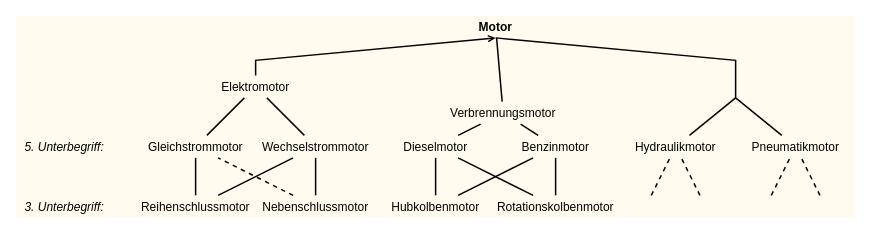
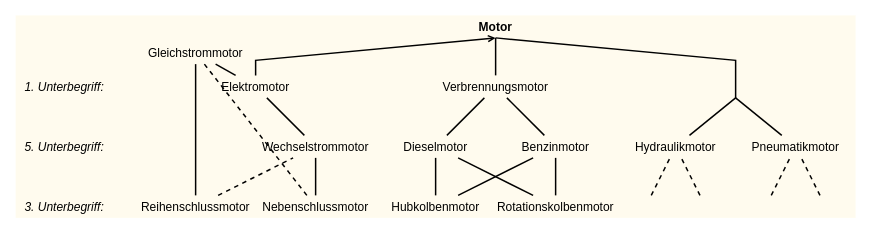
node "1. Unterbegriff:": added
node "Verbrennungsmotor": moved (503, 113) -> (495, 87)
node "Gleichstrommotor": moved (195, 147) -> (195, 53)
edge "Wechselstrommotor" -- "Reihenschlussmotor": style solid -> dashed
